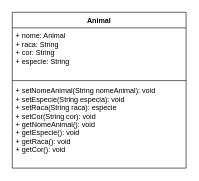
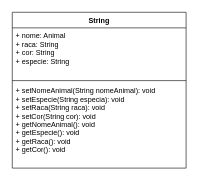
node "Animal": label "Animal" -> "String"
node "+ setNomeAnimal(String nomeAnimal): void + setEspecie(String especia): void + setRaca(String raca): especie + setCor(String cor): void + getNomeAnimal(): void + getEspecie(): void + getRaca(): void + getCor(): void": label "+ setNomeAnimal(String nomeAnimal): void + setEspecie(String especia): void + setRaca(String raca): especie + setCor(String cor): void + getNomeAnimal(): void + getEspecie(): void + getRaca(): void + getCor(): void" -> "+ setNomeAnimal(String nomeAnimal): void + setEspecie(String especia): void + setRaca(String raca): void + setCor(String cor): void + getNomeAnimal(): void + getEspecie(): void + getRaca(): void + getCor(): void"
